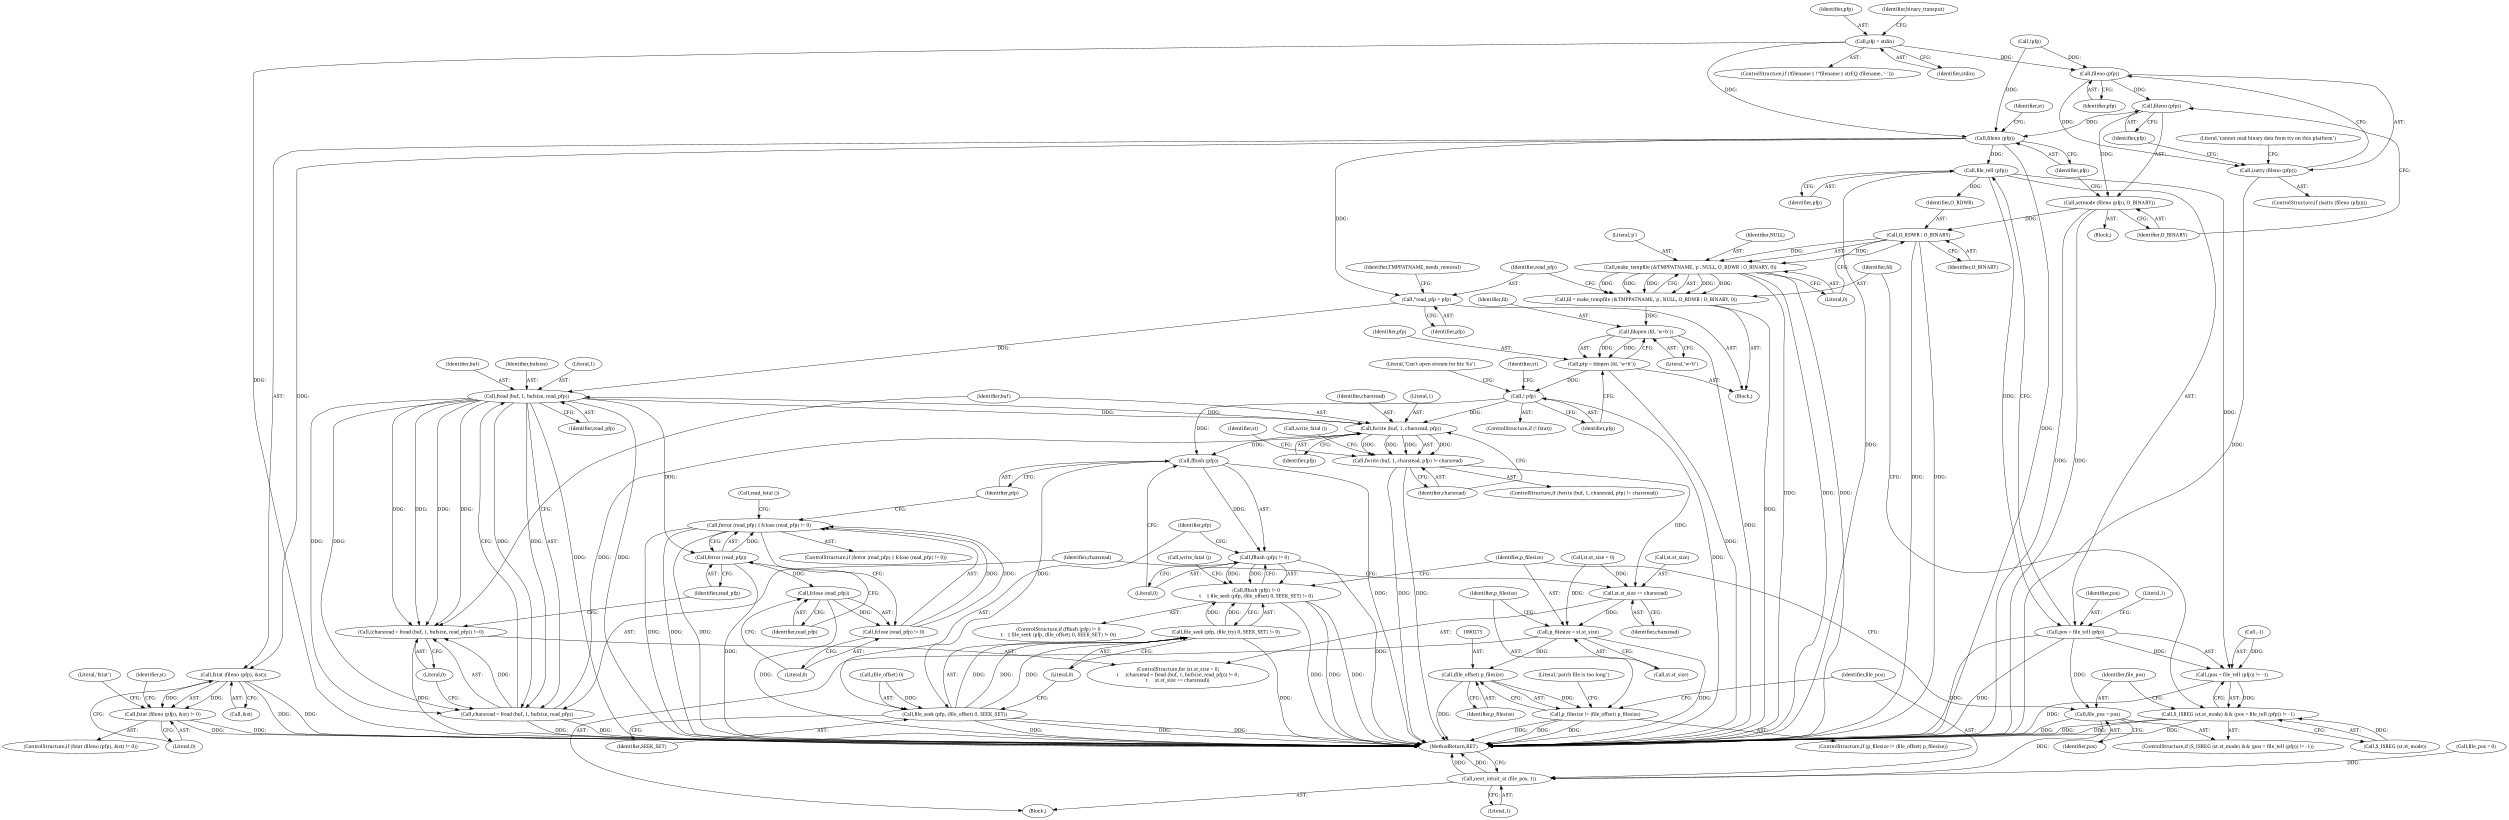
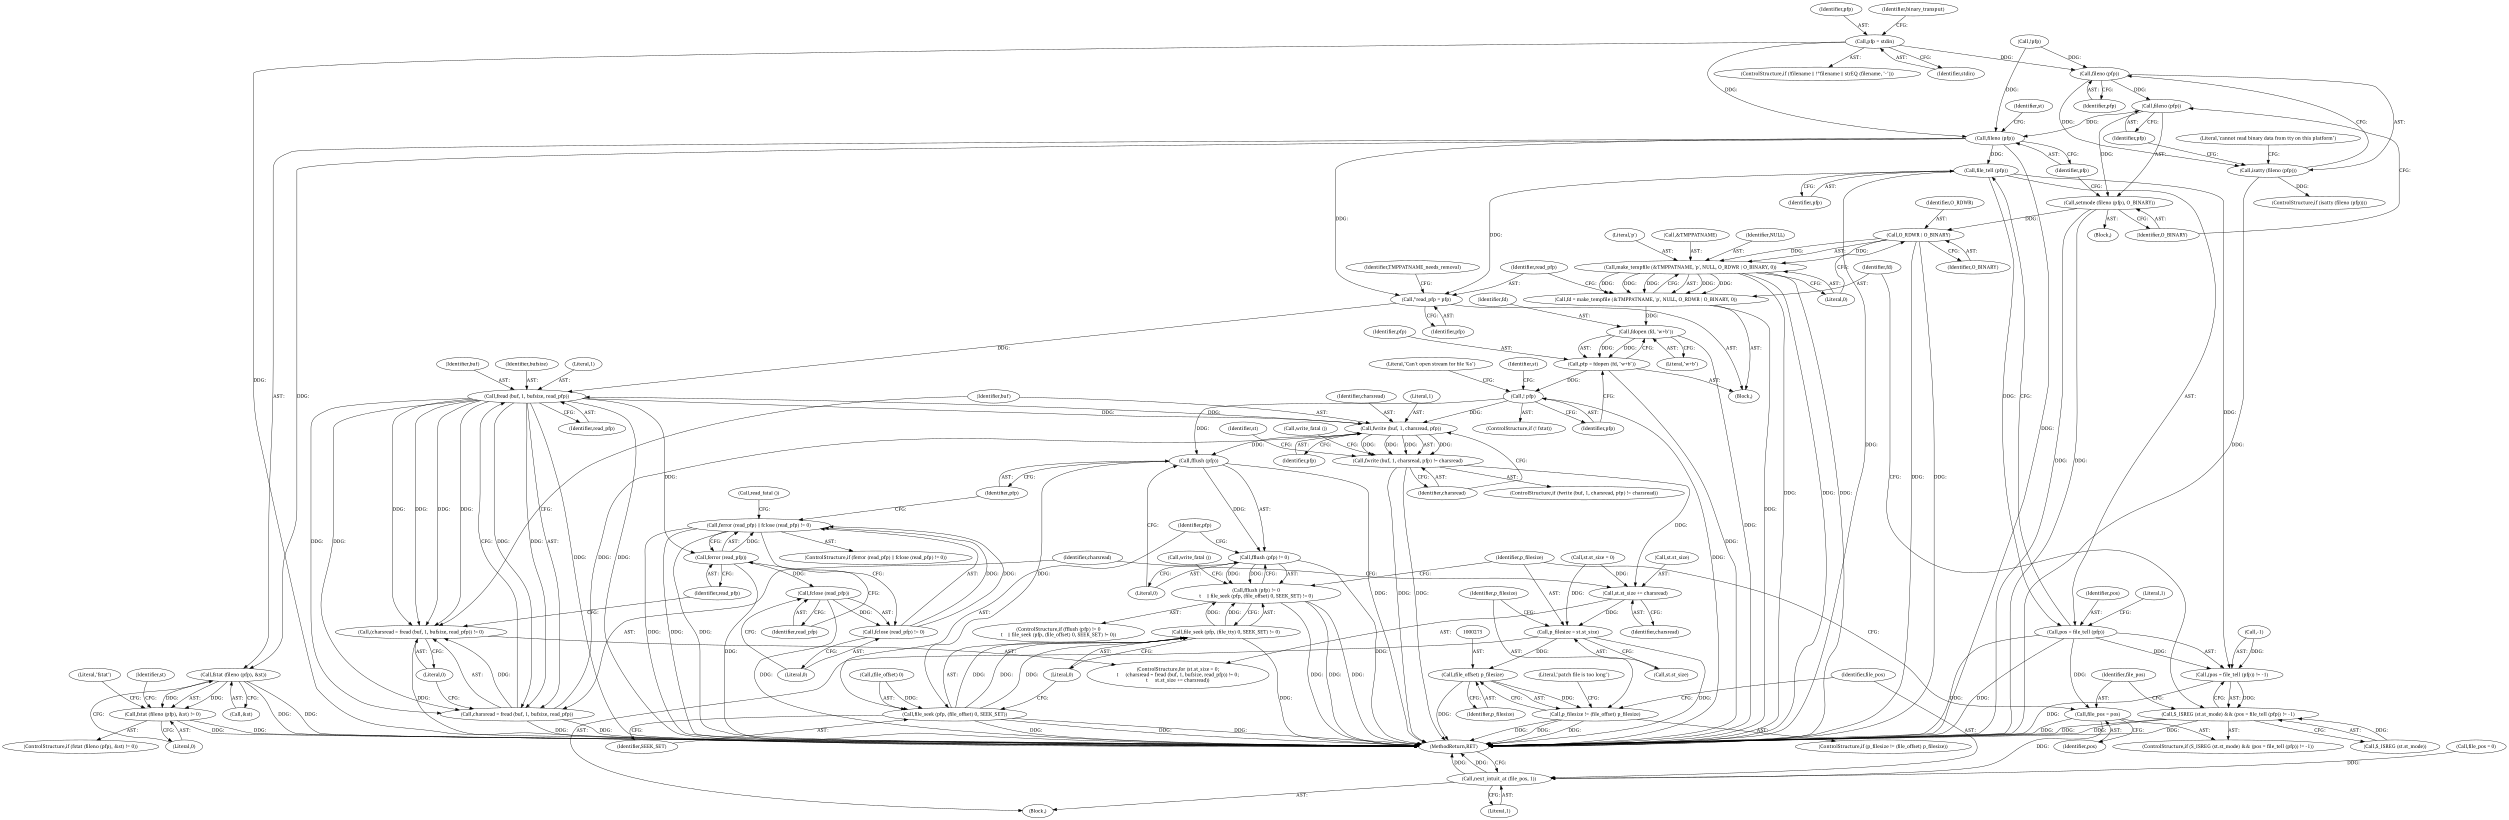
edge "(Call,file_tell (pfp))" -> "(Identifier,O_RDWR)": now "(Call,file_tell (pfp))" -> "(Call,*read_pfp = pfp)"
edge "(Call,isatty (fileno (pfp)))" -> "(ControlStructure,if (isatty (fileno (pfp))))": label "AST: " -> "DDG: "
node "(Call,&TMPPATNAME)": added
